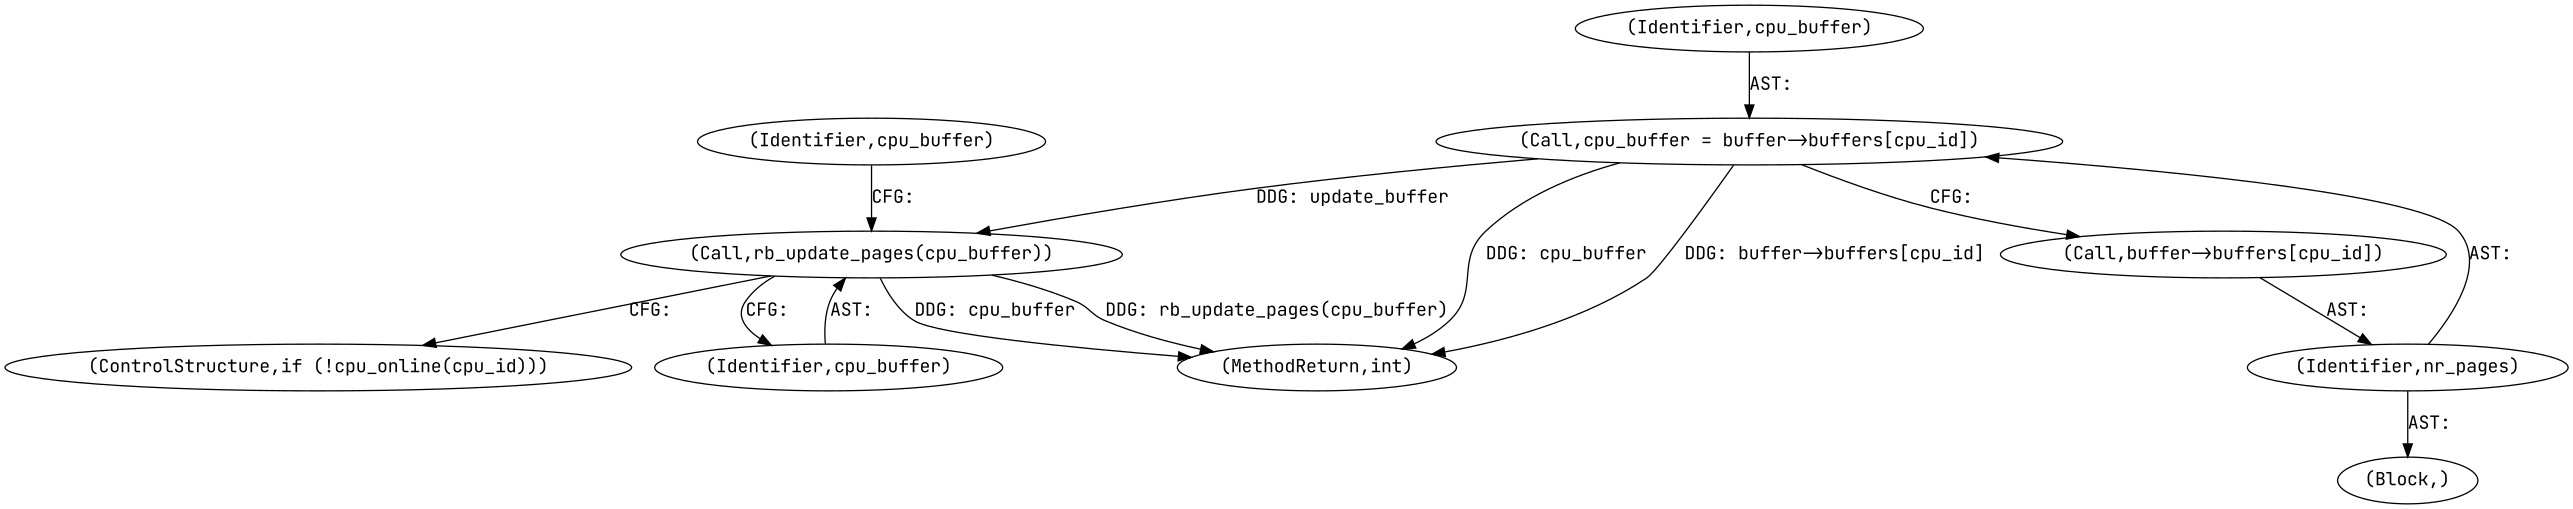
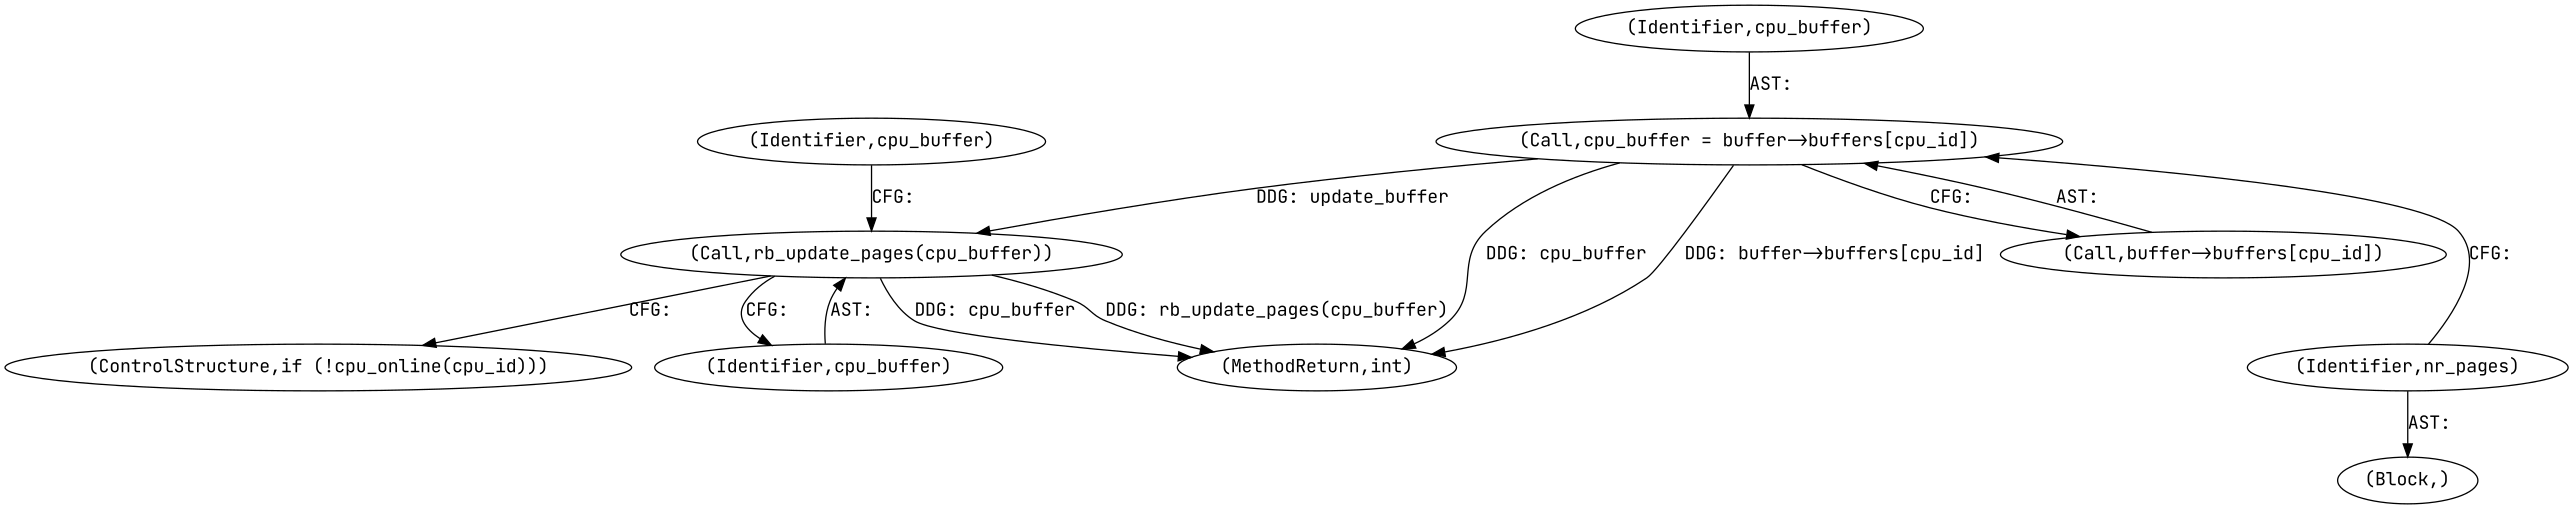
edge "(Identifier,nr_pages)" -> "(Call,cpu_buffer = buffer->buffers[cpu_id])": label "AST: " -> "CFG: "
edge "(Call,buffer->buffers[cpu_id])" -> "(Identifier,nr_pages)": now "(Call,buffer->buffers[cpu_id])" -> "(Call,cpu_buffer = buffer->buffers[cpu_id])"
